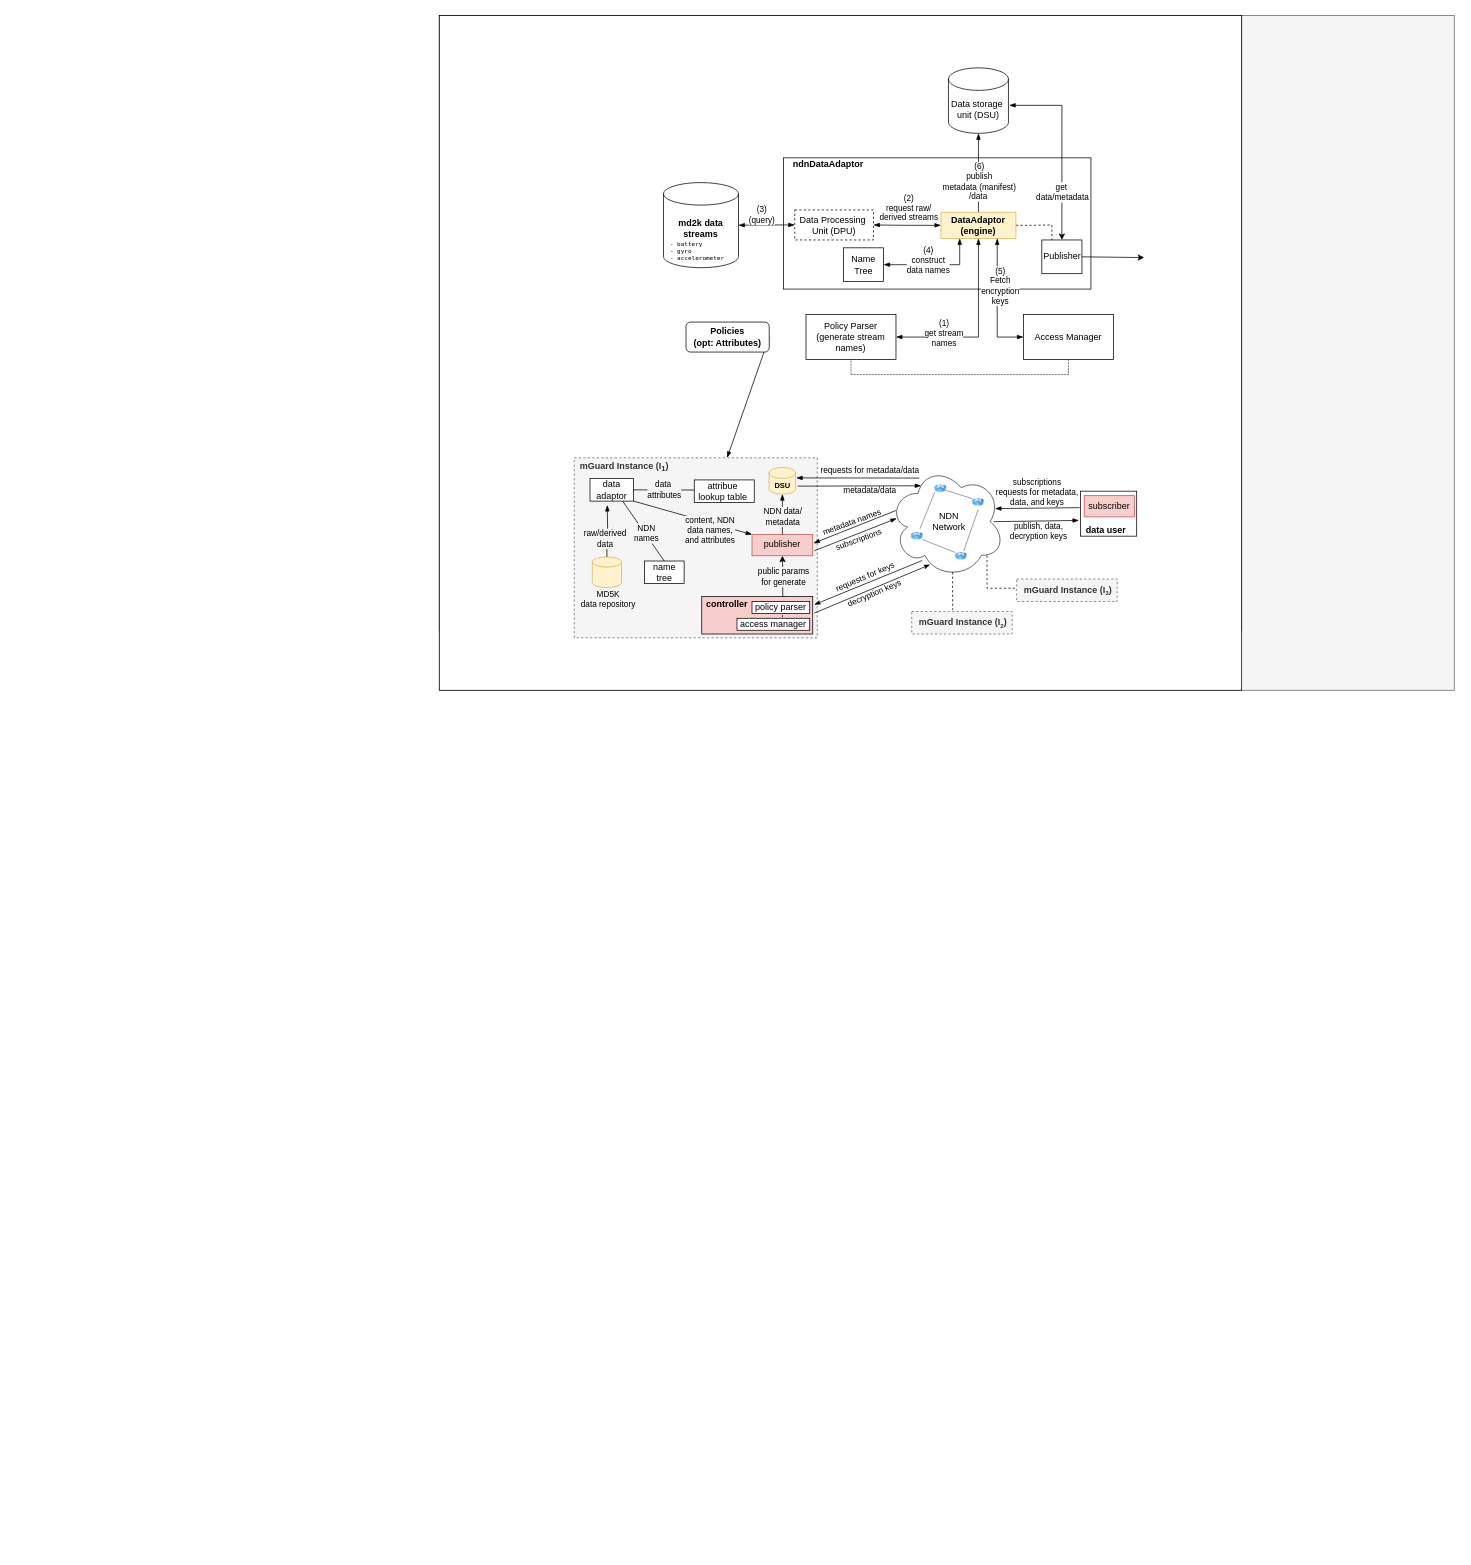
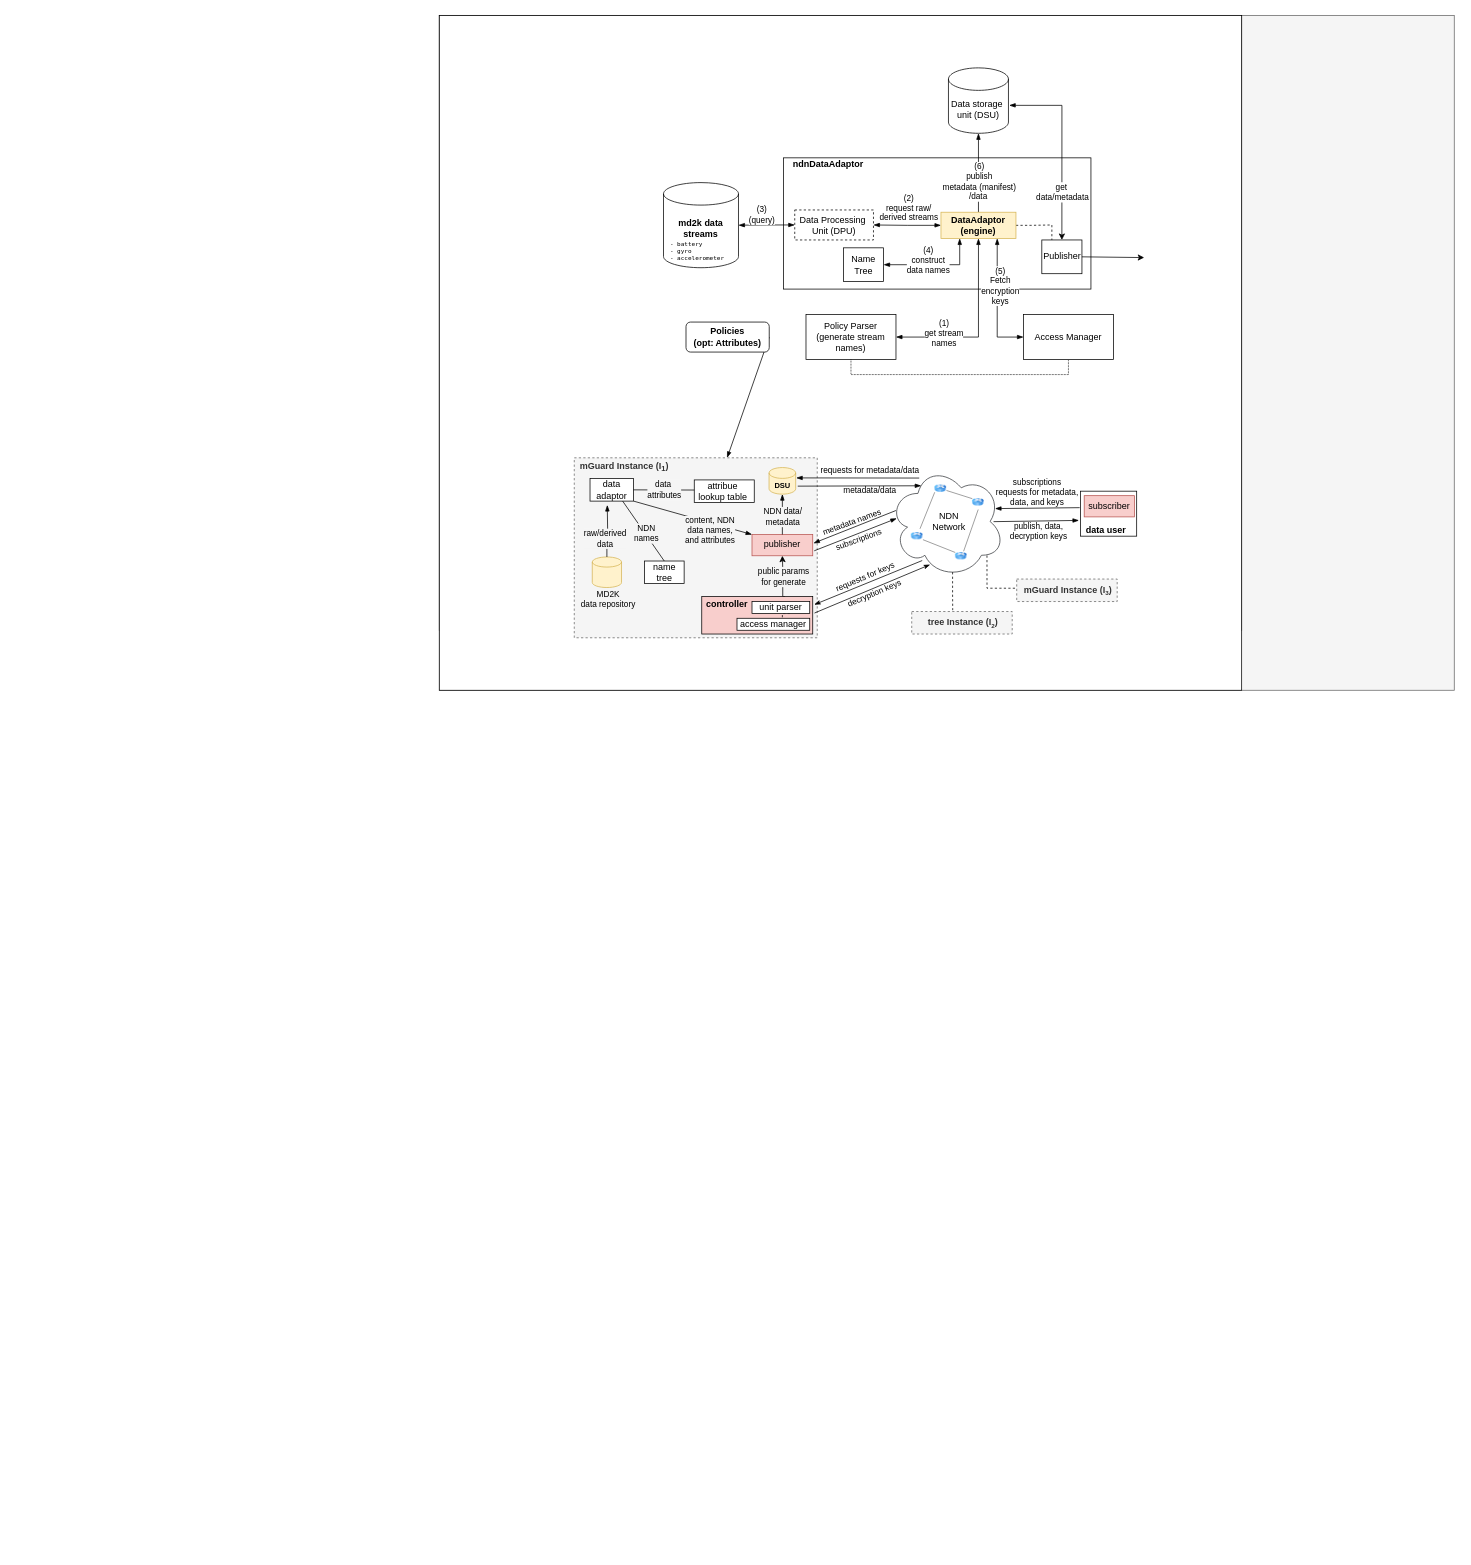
node "MD5K data repository": label "MD5K data repository" -> "MD2K data repository"
node "policy parser": label "policy parser" -> "unit parser"
node "mGuard Instance (I2)": label "mGuard Instance (I2)" -> "tree Instance (I2)"
